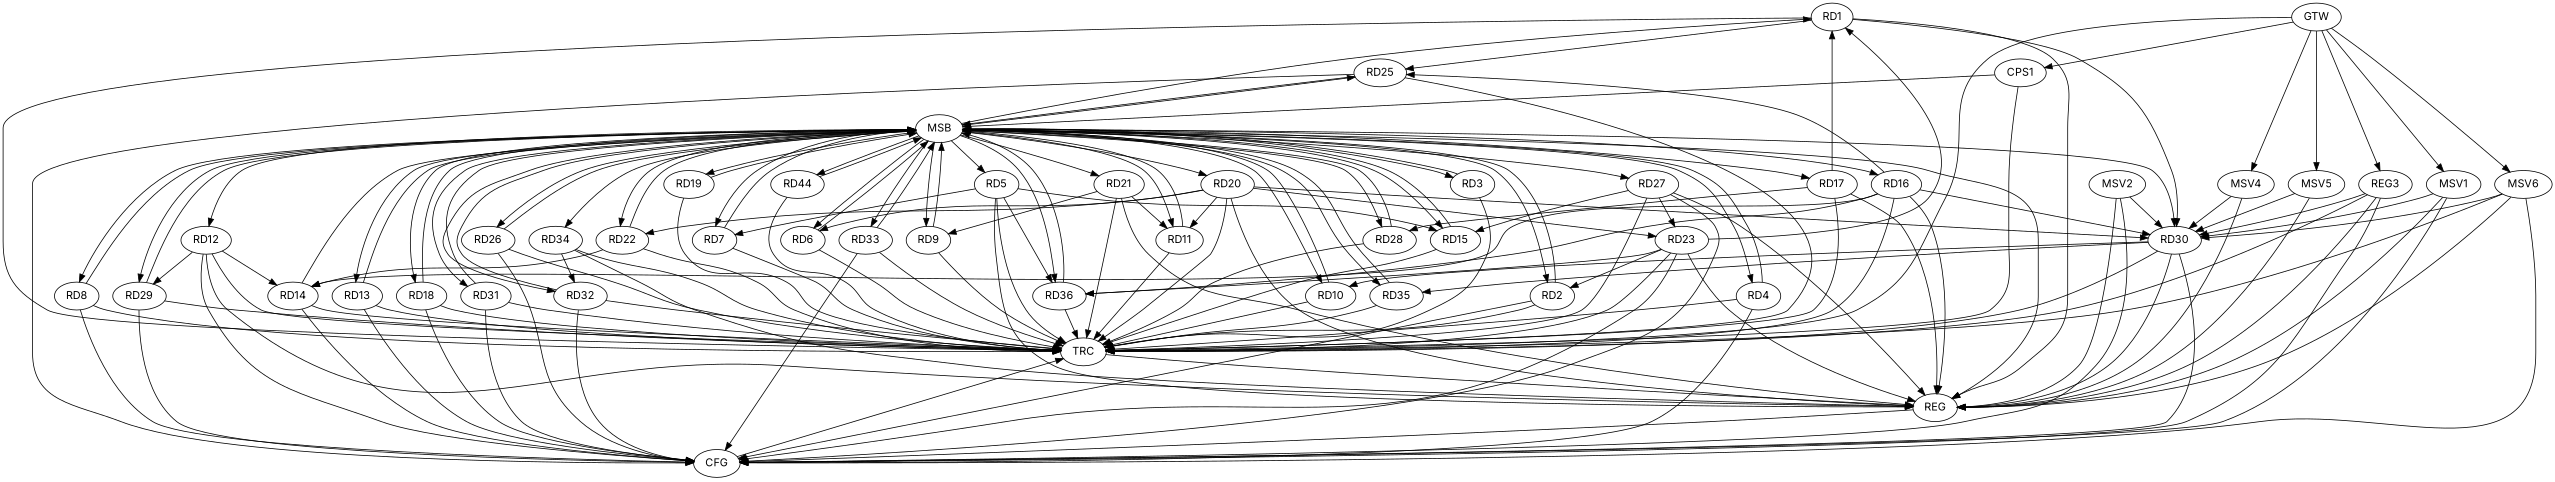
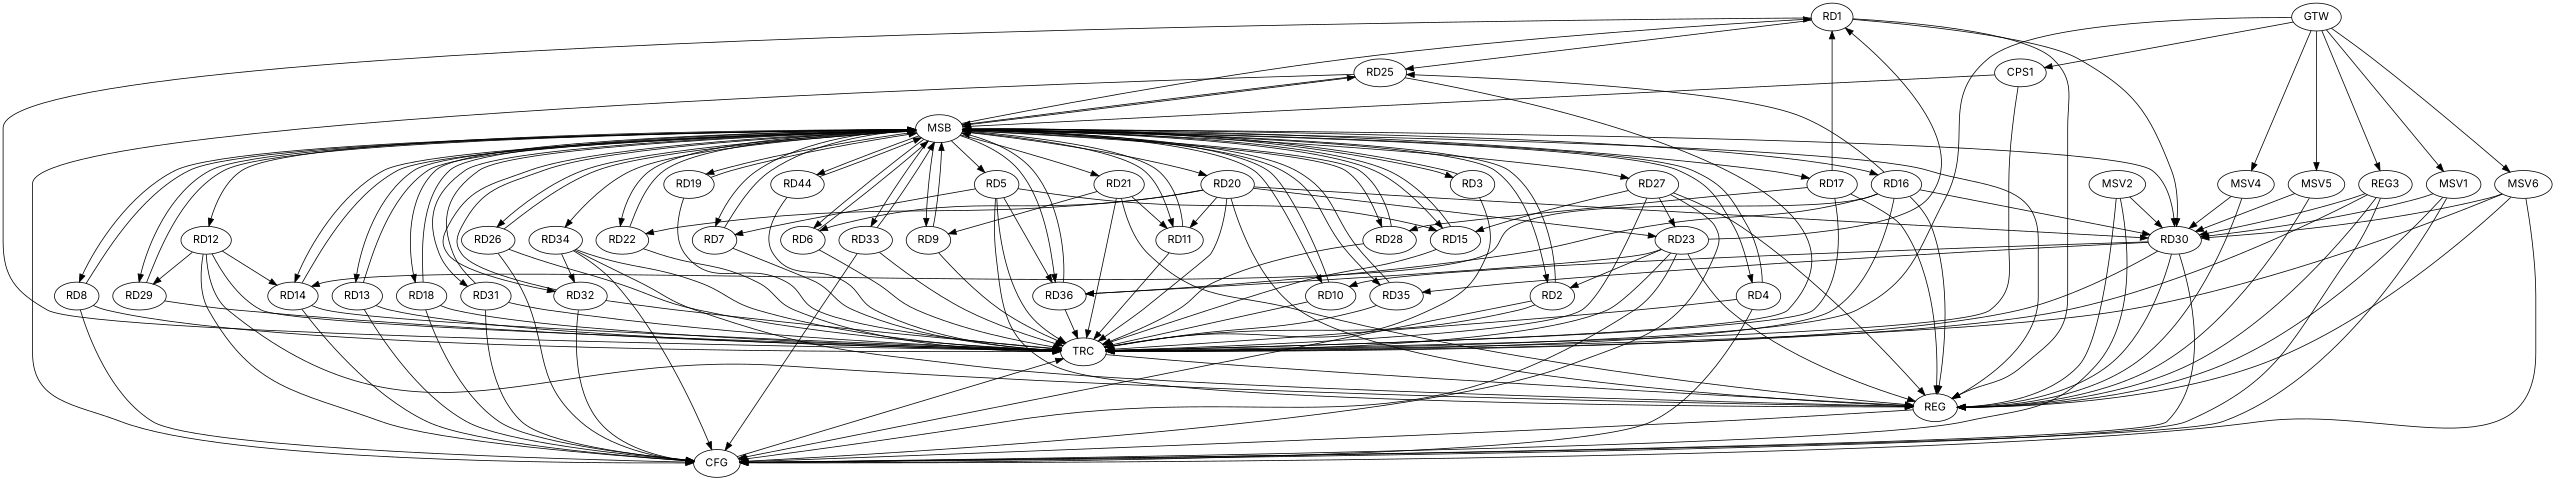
edge "RD22" -> "RD14": now "MSB" -> "RD14"
edge "RD29" -> "CFG": now "RD34" -> "CFG"
